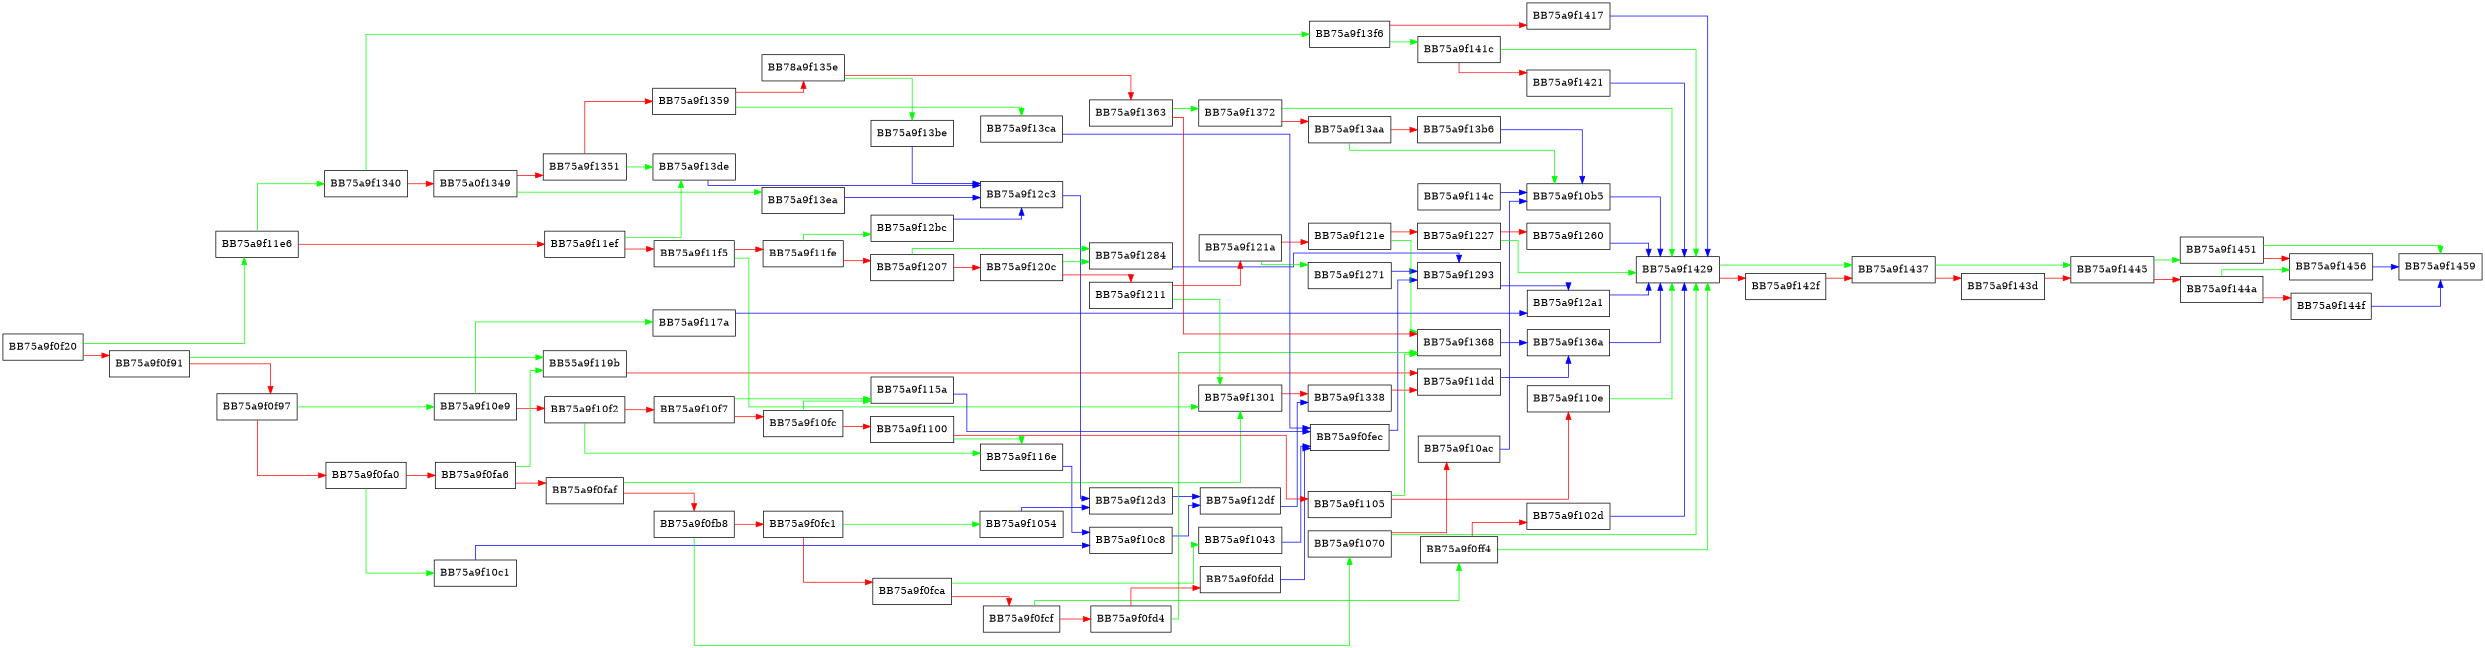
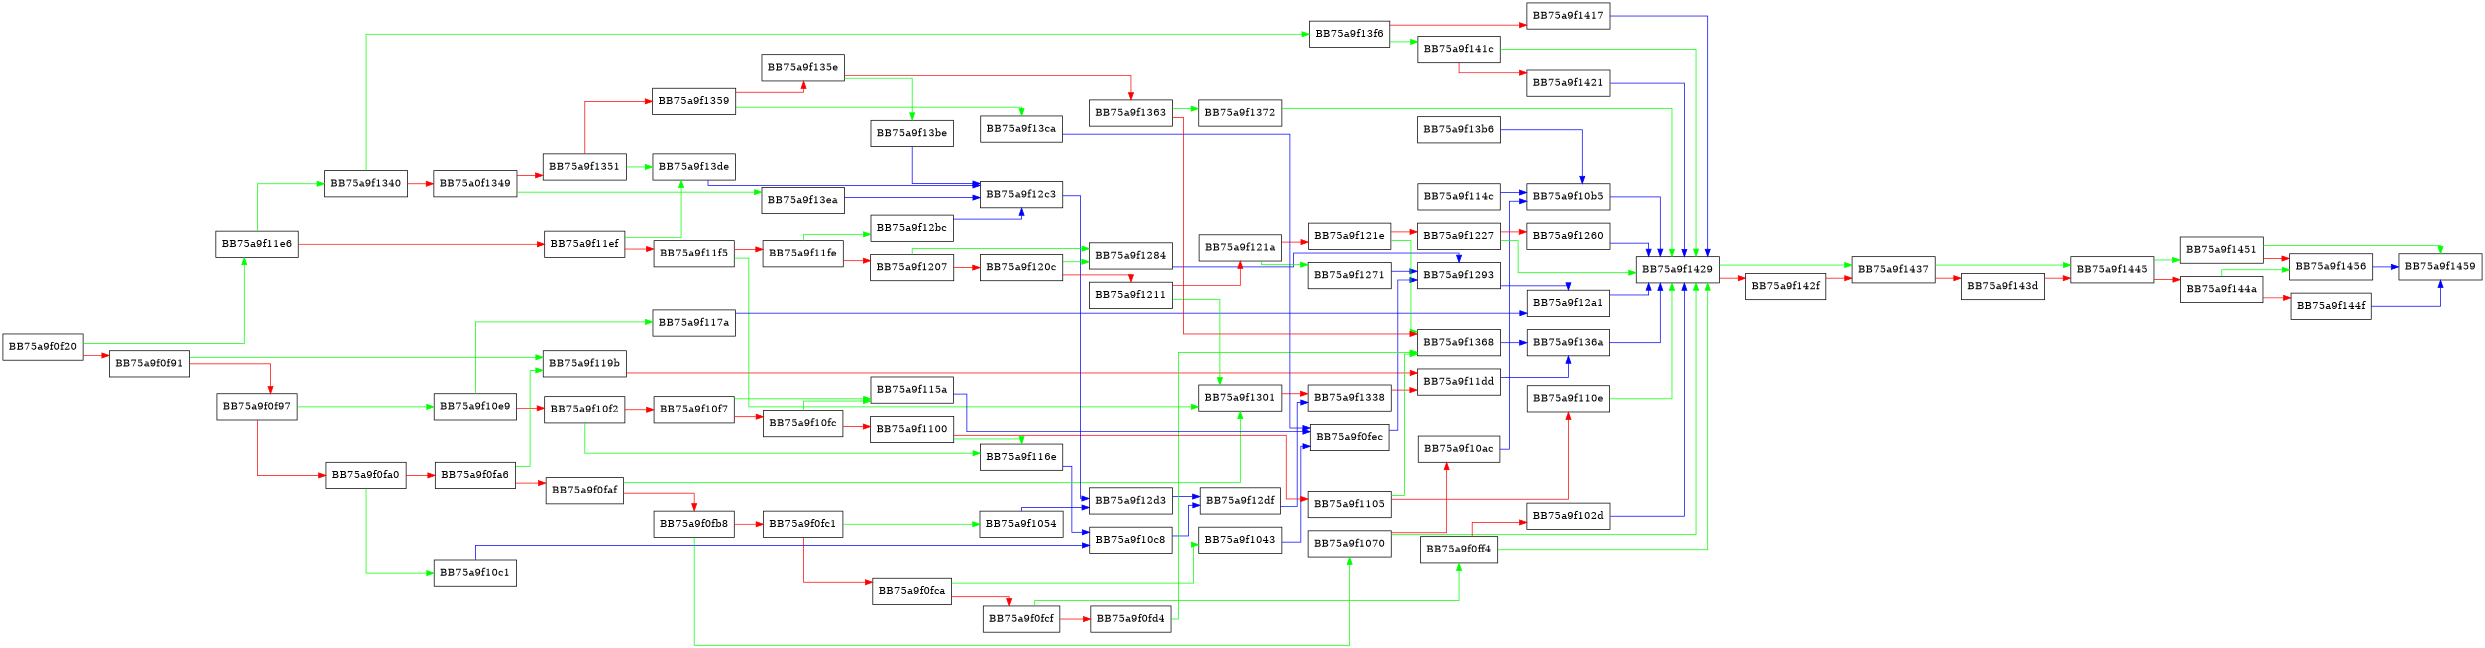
node "BB78a9f135e": label "BB78a9f135e" -> "BB75a9f135e"
node "BB75a9f13aa": removed
node "BB55a9f119b": label "BB55a9f119b" -> "BB75a9f119b"
node "BB75a9f0fdd": removed
